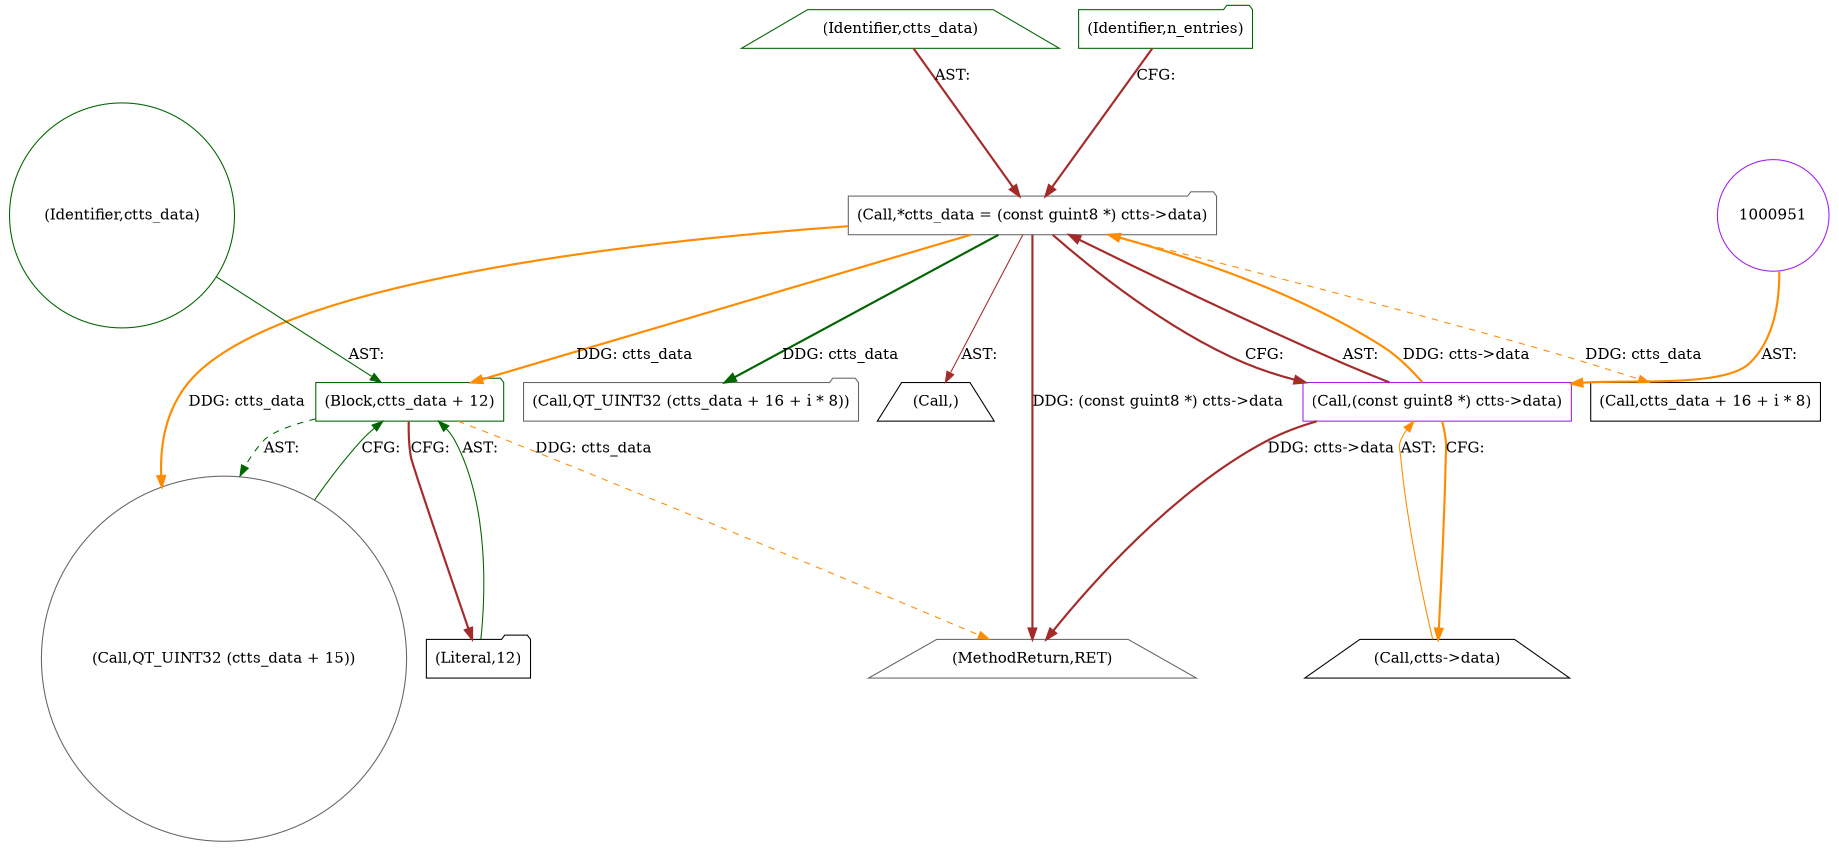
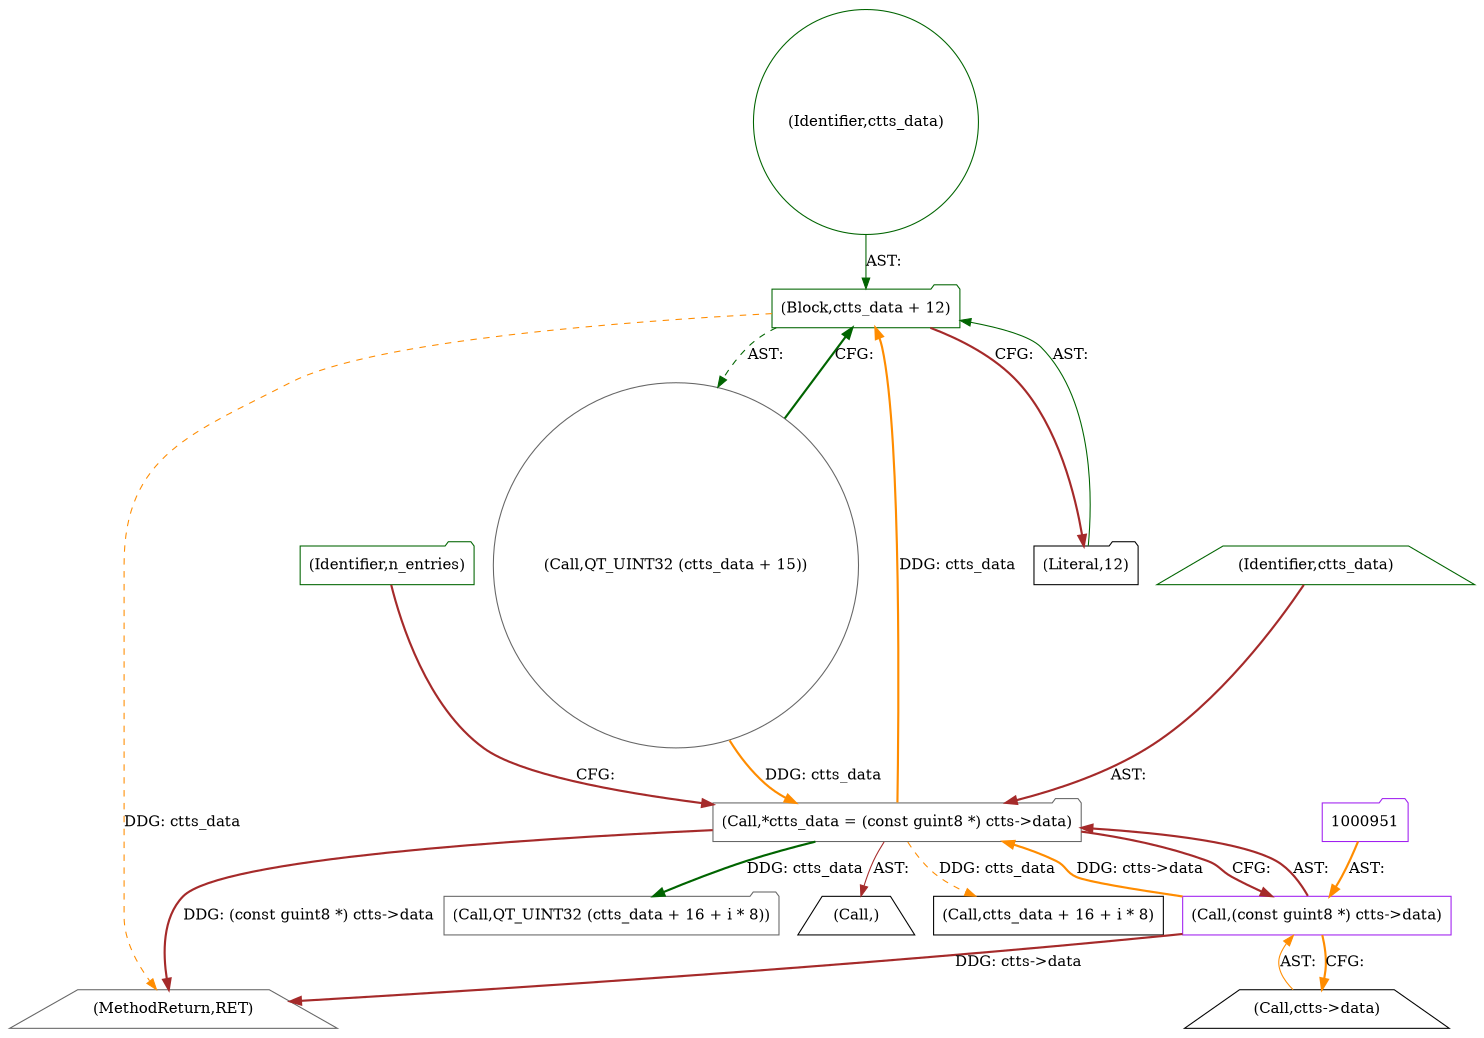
node "1000951": shape circle -> folder
edge "(Call,*ctts_data = (const guint8 *) ctts->data)" -> "(Call,QT_UINT32 (ctts_data + 15))": reversed
edge "(Call,QT_UINT32 (ctts_data + 15))" -> "(Block,ctts_data + 12)": style solid -> bold
